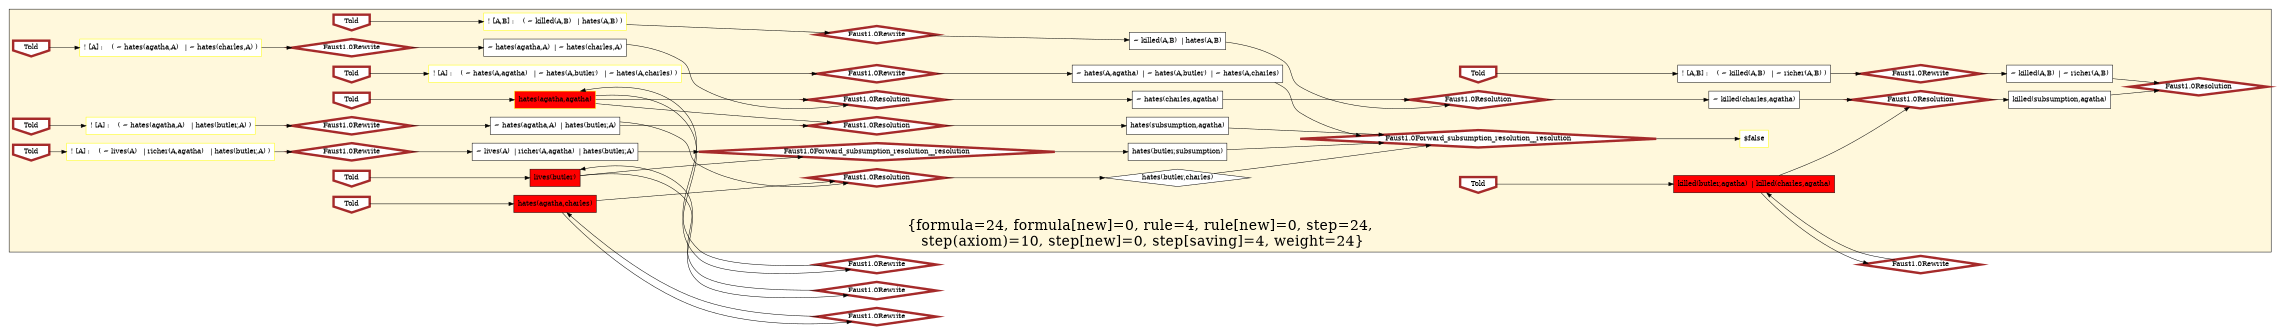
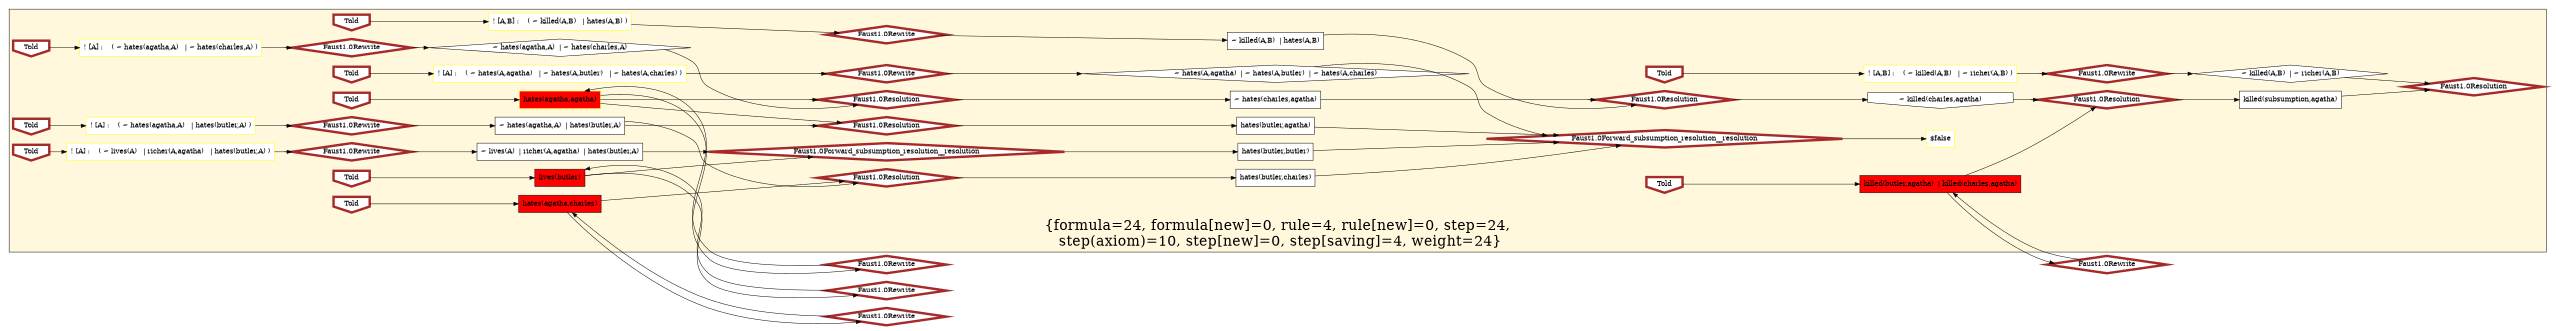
node "~ hates(agatha,A)  | ~ hates(charles,A)": shape box -> diamond
node "~ hates(A,agatha)  | ~ hates(A,butler)  | ~ hates(A,charles)": shape box -> diamond
node "! [A,B] :    ( ~ killed(A,B)   | ~ richer(A,B) )": color black -> yellow
node "~ killed(A,B)  | ~ richer(A,B)": shape box -> diamond
node "~ killed(charles,agatha)": shape box -> invhouse
node "hates(subsumption,agatha)": label "hates(subsumption,agatha)" -> "hates(butler,agatha)"
node "hates(butler,subsumption)": label "hates(butler,subsumption)" -> "hates(butler,butler)"
node "hates(butler,charles)": shape diamond -> box
